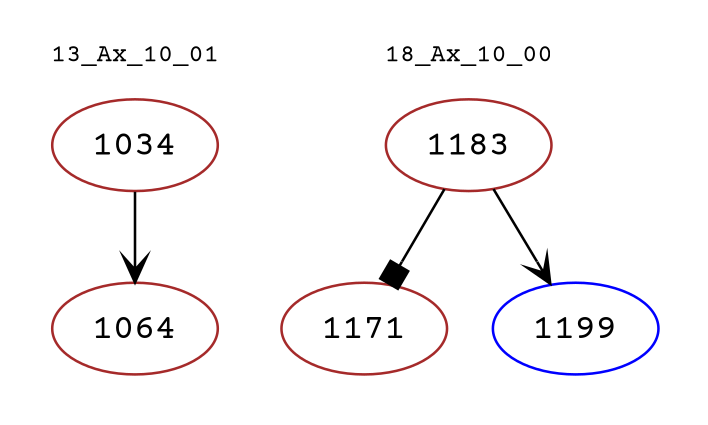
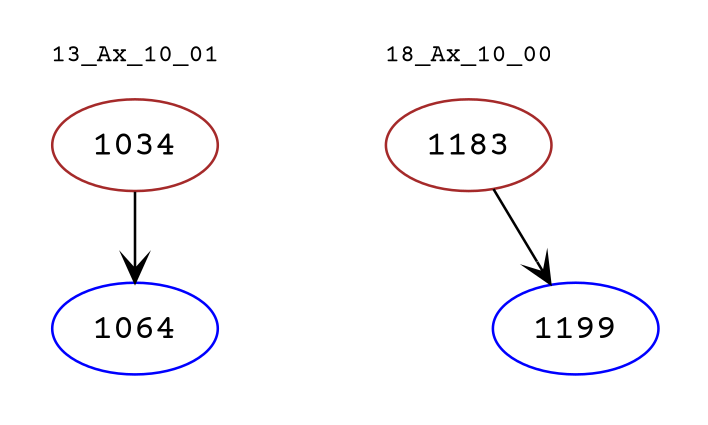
node "1064": color brown -> blue
node "1171": removed
